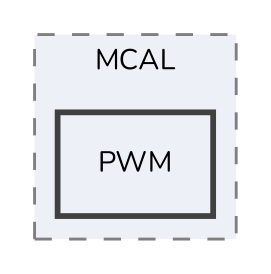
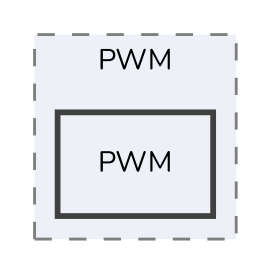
cluster "MCAL": label "MCAL" -> "PWM"
